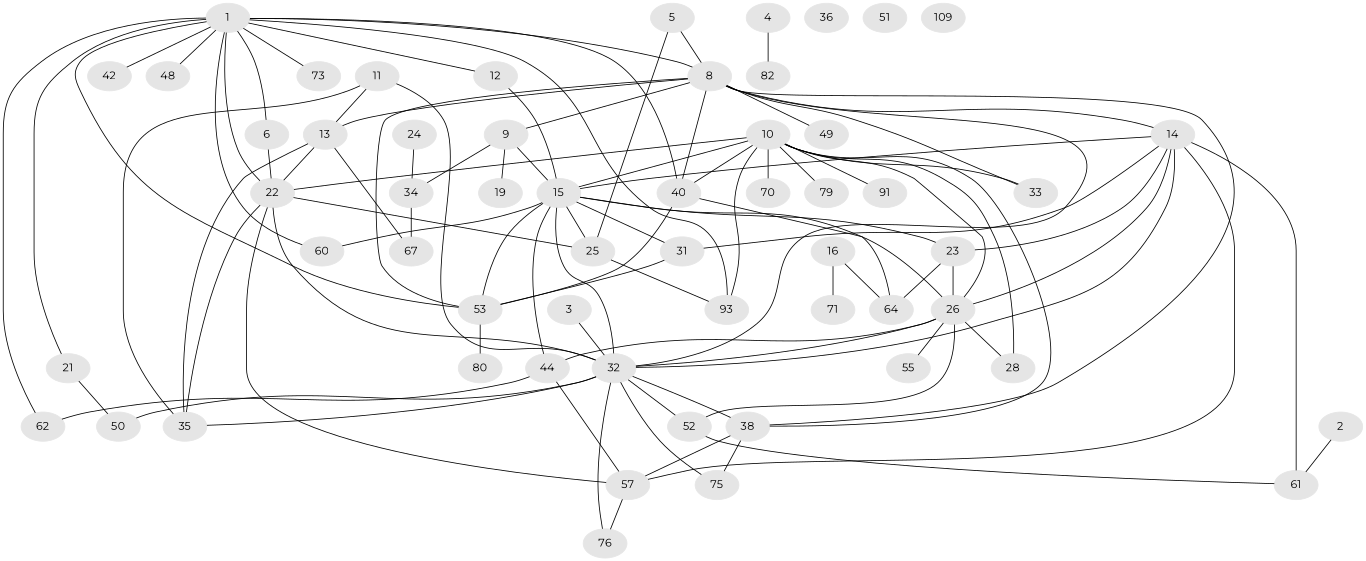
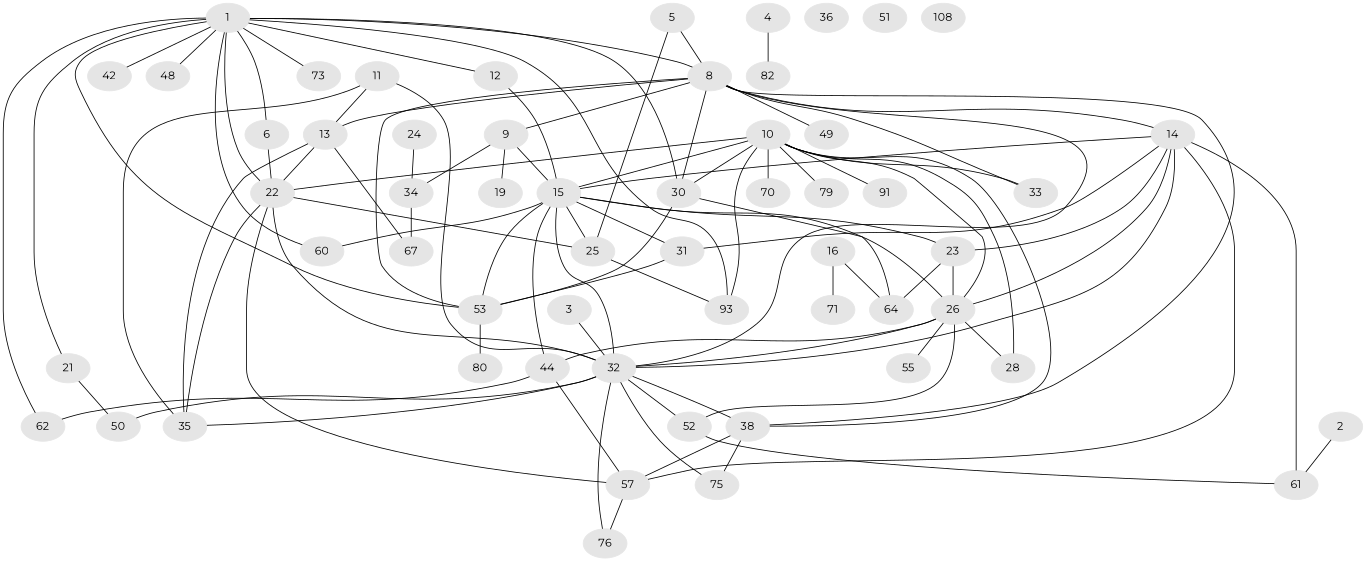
node "109": label "109" -> "108"
node "40": label "40" -> "30"
